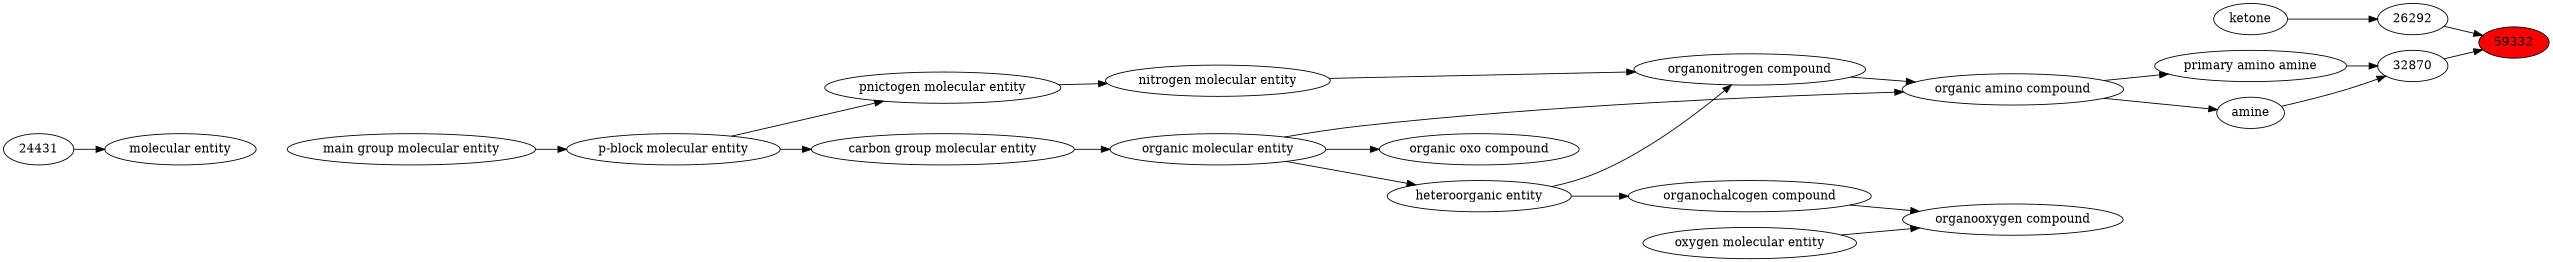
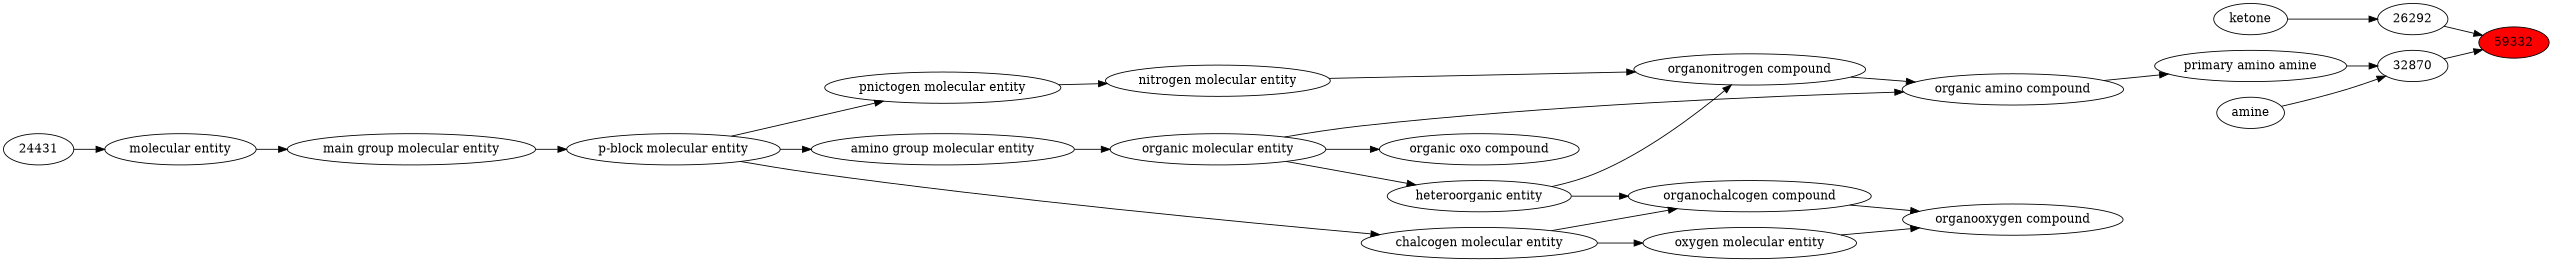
edge "organic amino compound" -> "amine": removed
edge "molecular entity" -> "main group molecular entity": added
node "carbon group molecular entity": label "carbon group molecular entity" -> "amino group molecular entity"
node "chalcogen molecular entity": added
